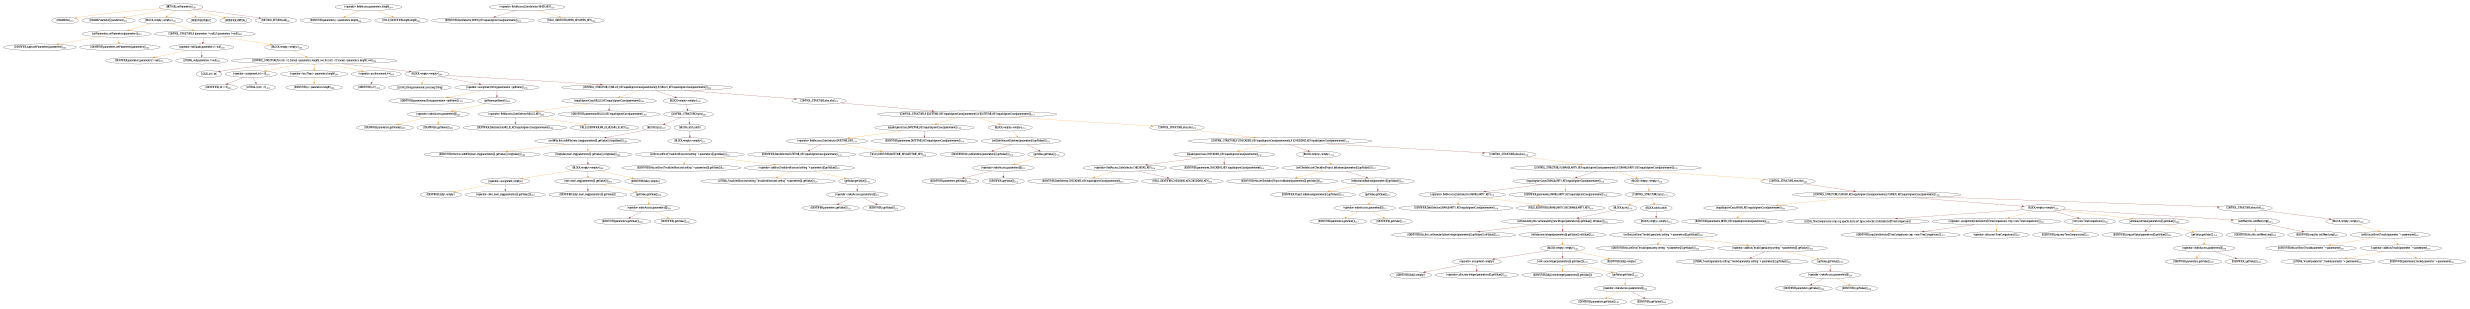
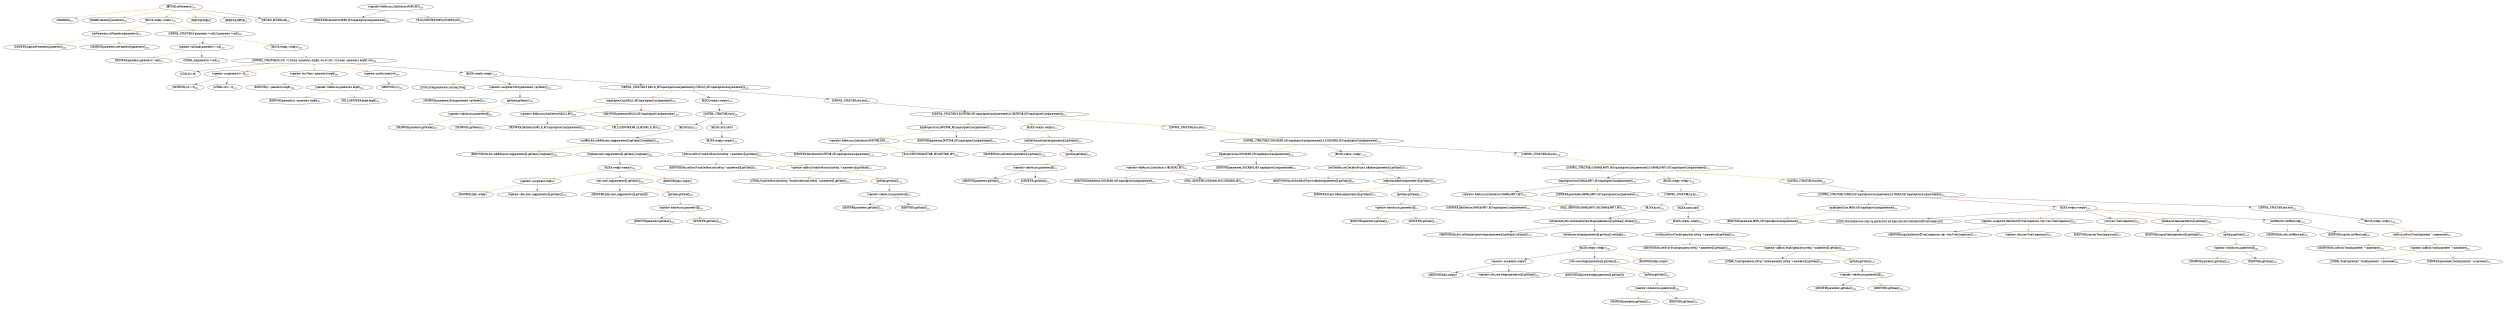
edge "(<operator>.lessThan,i < parameters.length)" -> "(<operator>.fieldAccess,parameters.length)": added
